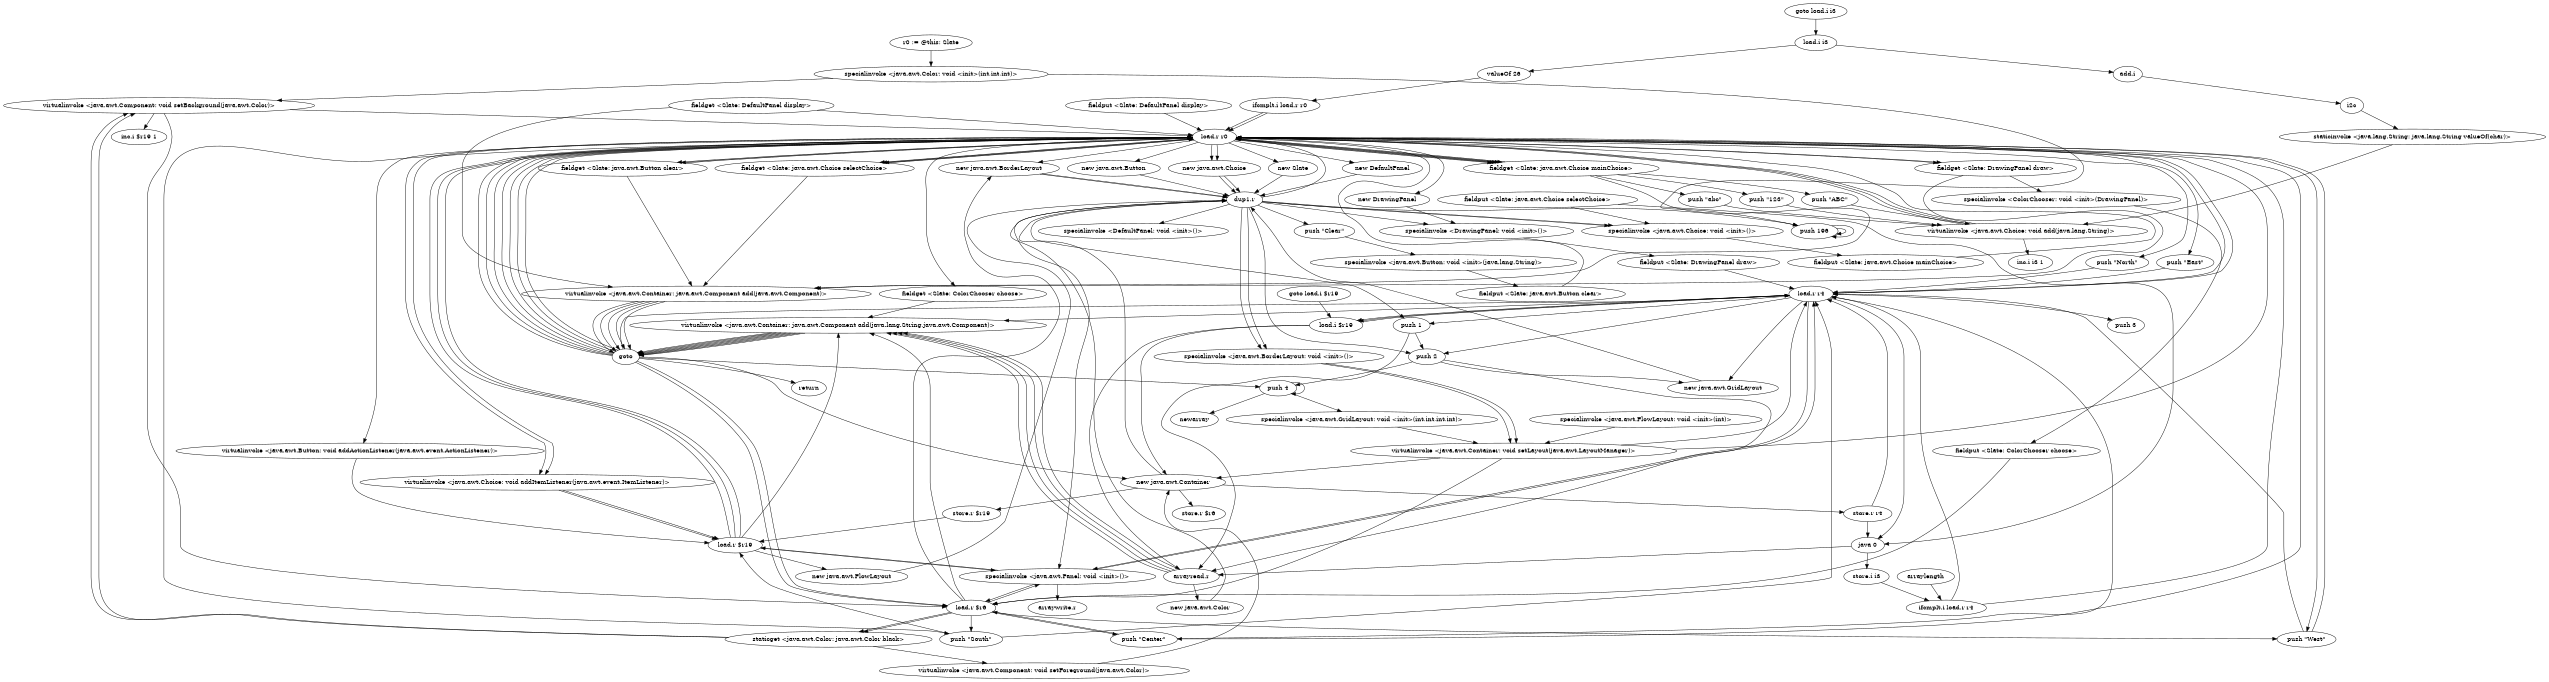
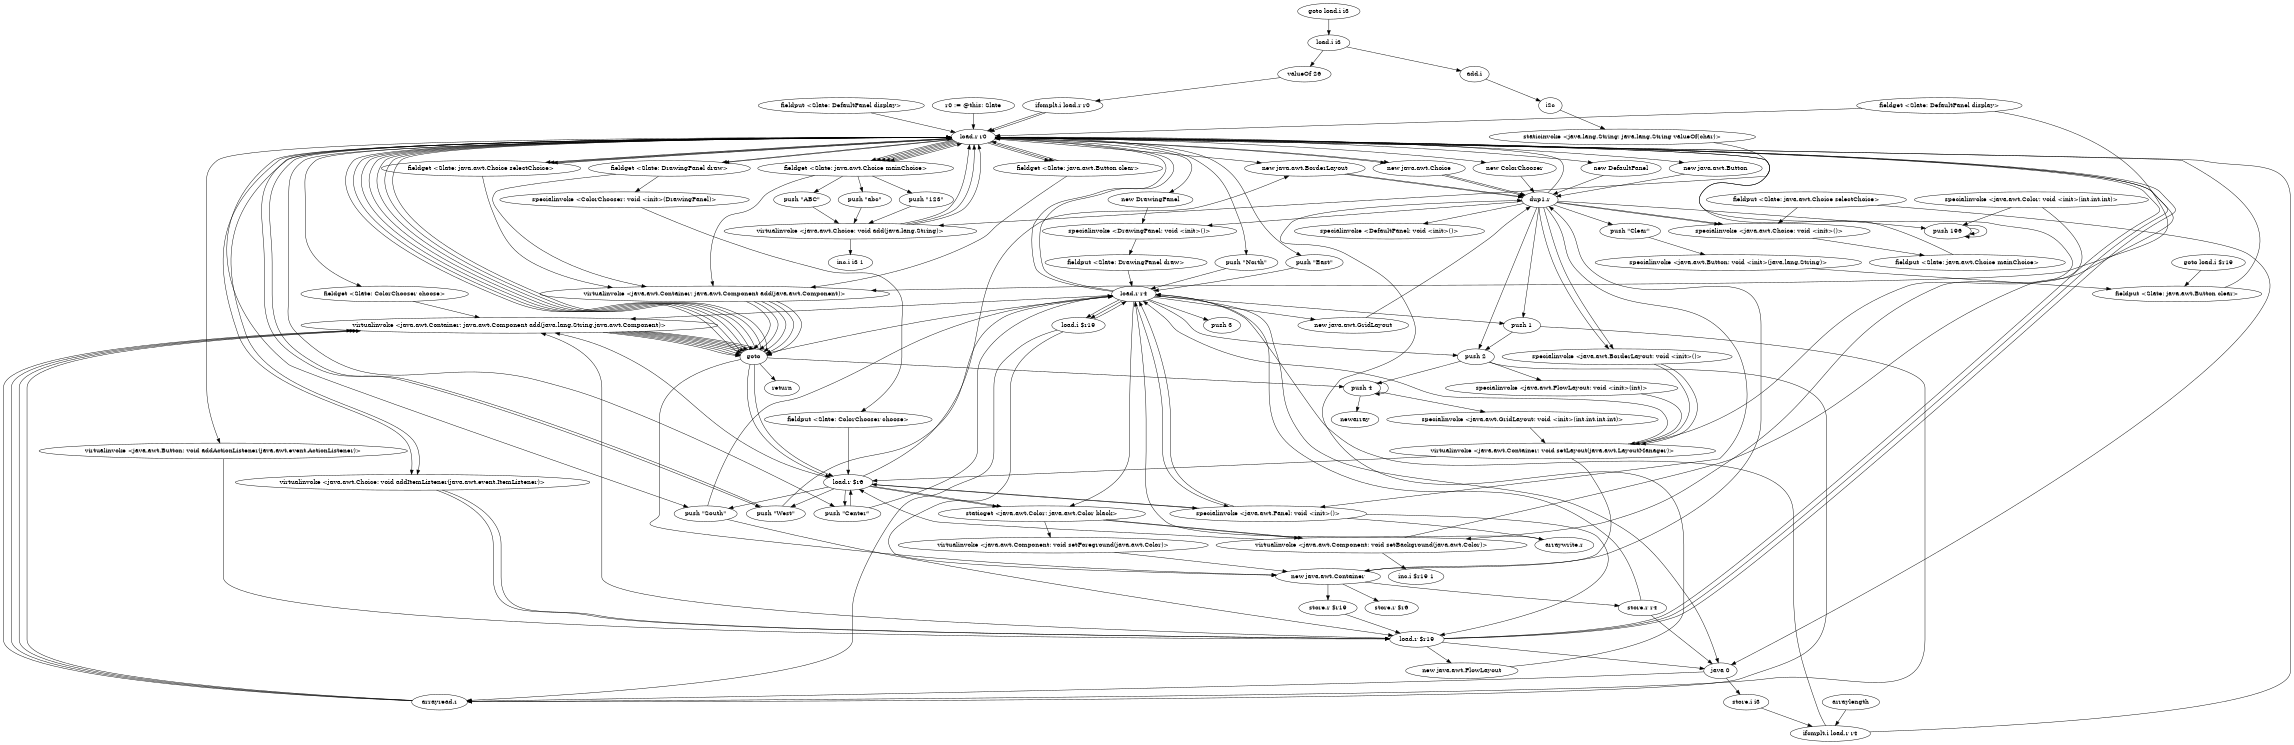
edge "r0 := @this: Slate" -> "specialinvoke <java.awt.Color: void <init>(int,int,int)>": now "r0 := @this: Slate" -> "load.r r0"
node "new Slate": label "new Slate" -> "new ColorChooser"
edge "goto load.i $r19" -> "load.i $r19": now "goto load.i $r19" -> "fieldput <Slate: java.awt.Button clear>"
edge "push 2" -> "new java.awt.GridLayout": now "push 2" -> "specialinvoke <java.awt.FlowLayout: void <init>(int)>"
edge "load.r r4" -> "staticget <java.awt.Color: java.awt.Color black>": added
edge "arraywrite.r" -> "load.r r4": added
edge "load.r $r19" -> "specialinvoke <java.awt.Panel: void <init>()>": now "load.r $r19" -> "java 0"
node "new java.awt.Color": removed
